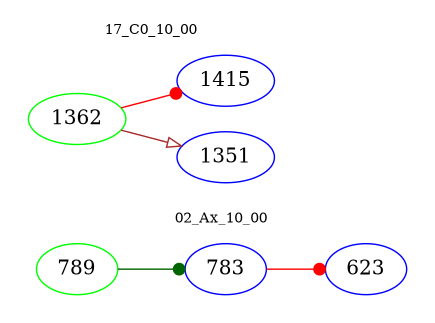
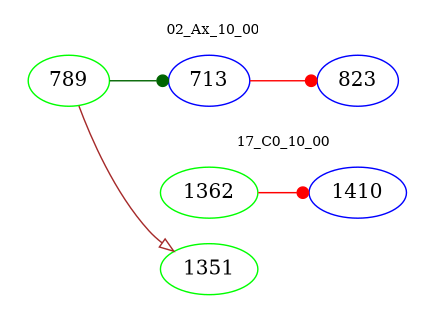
node "1415": label "1415" -> "1410"
edge "1362" -> "1351": now "789" -> "1351"
node "1351": color blue -> green
node "783": label "783" -> "713"
node "623": label "623" -> "823"
